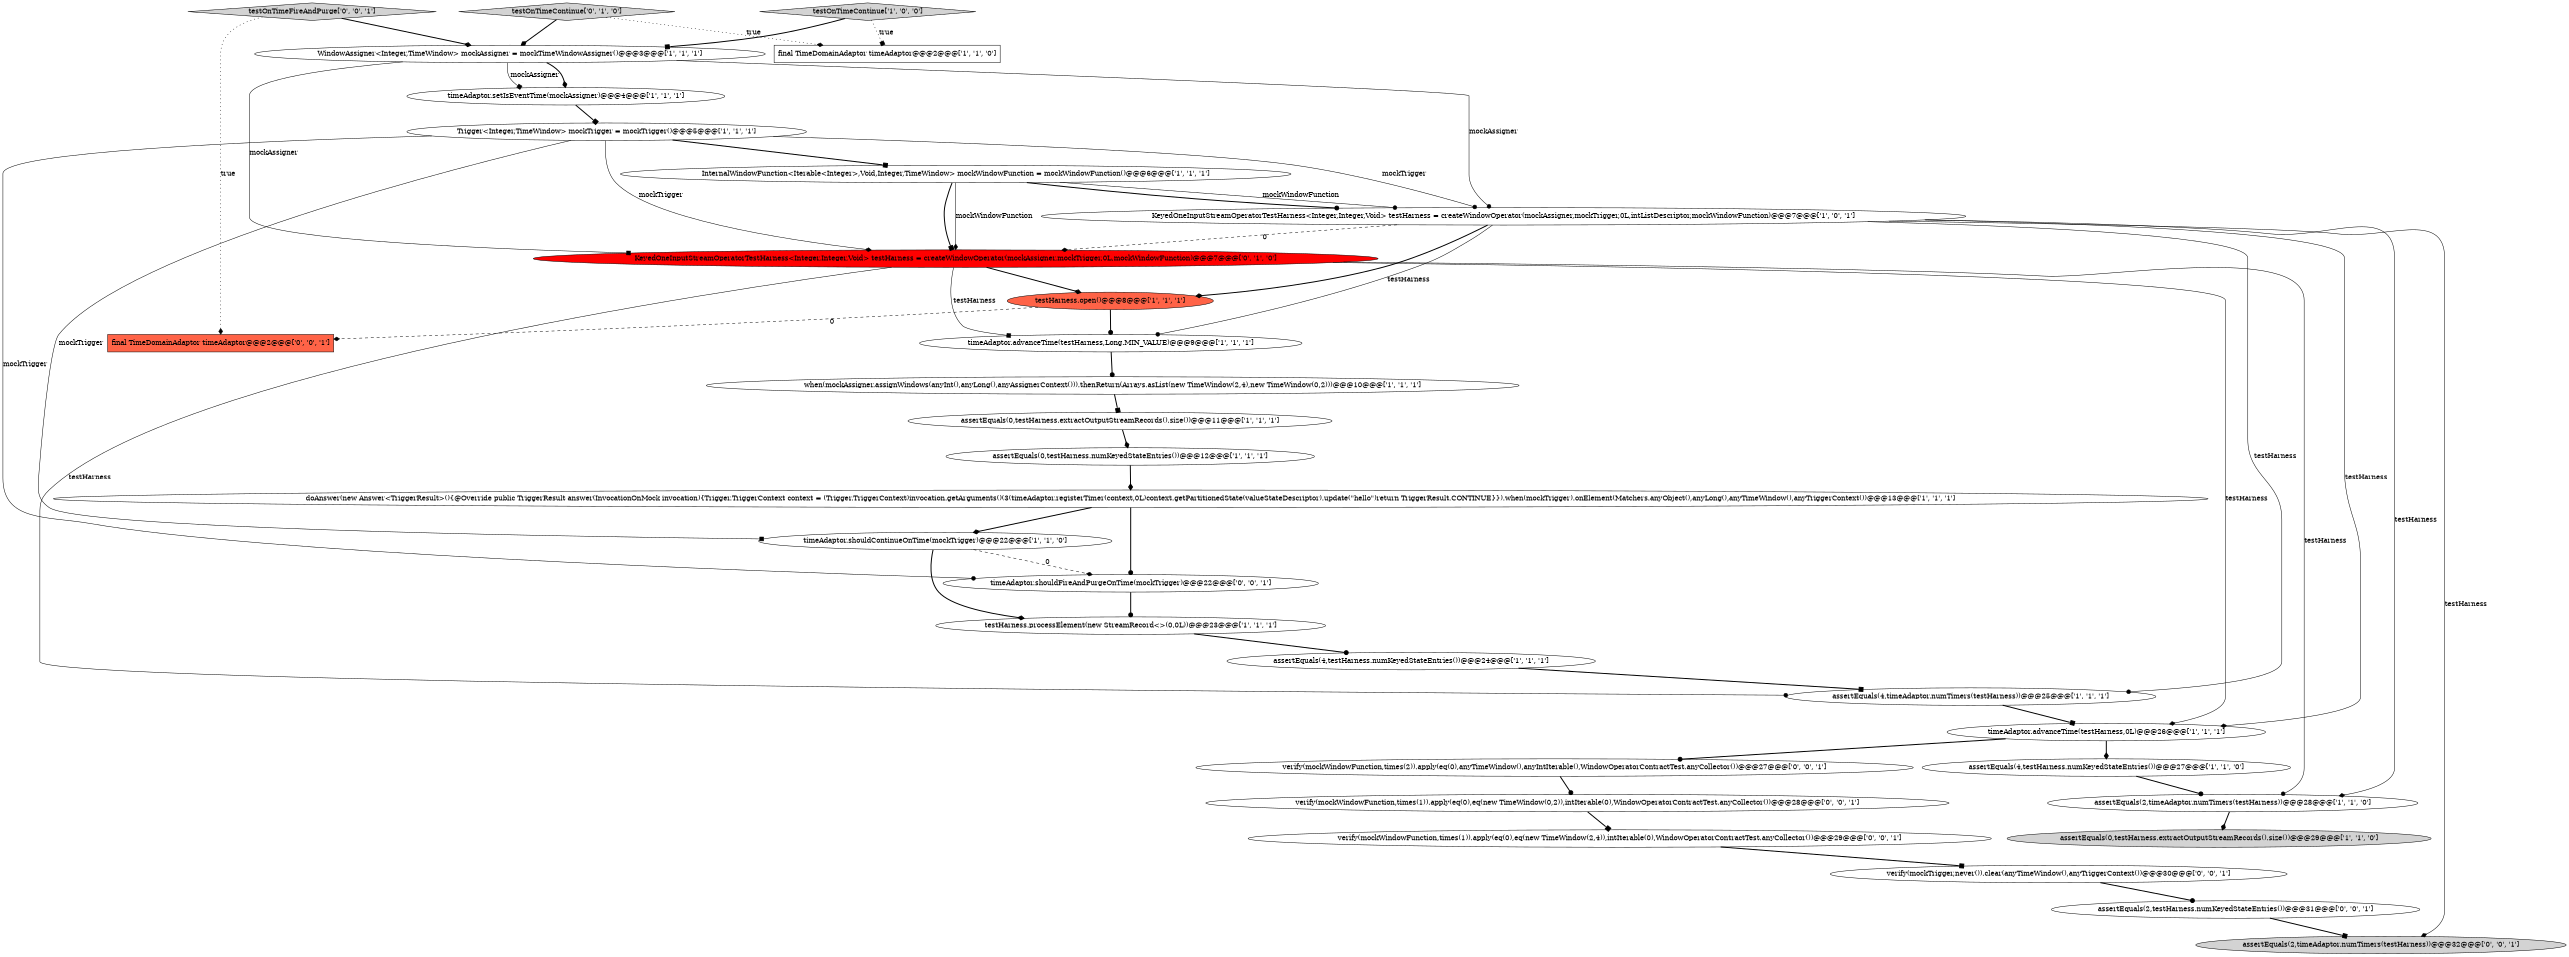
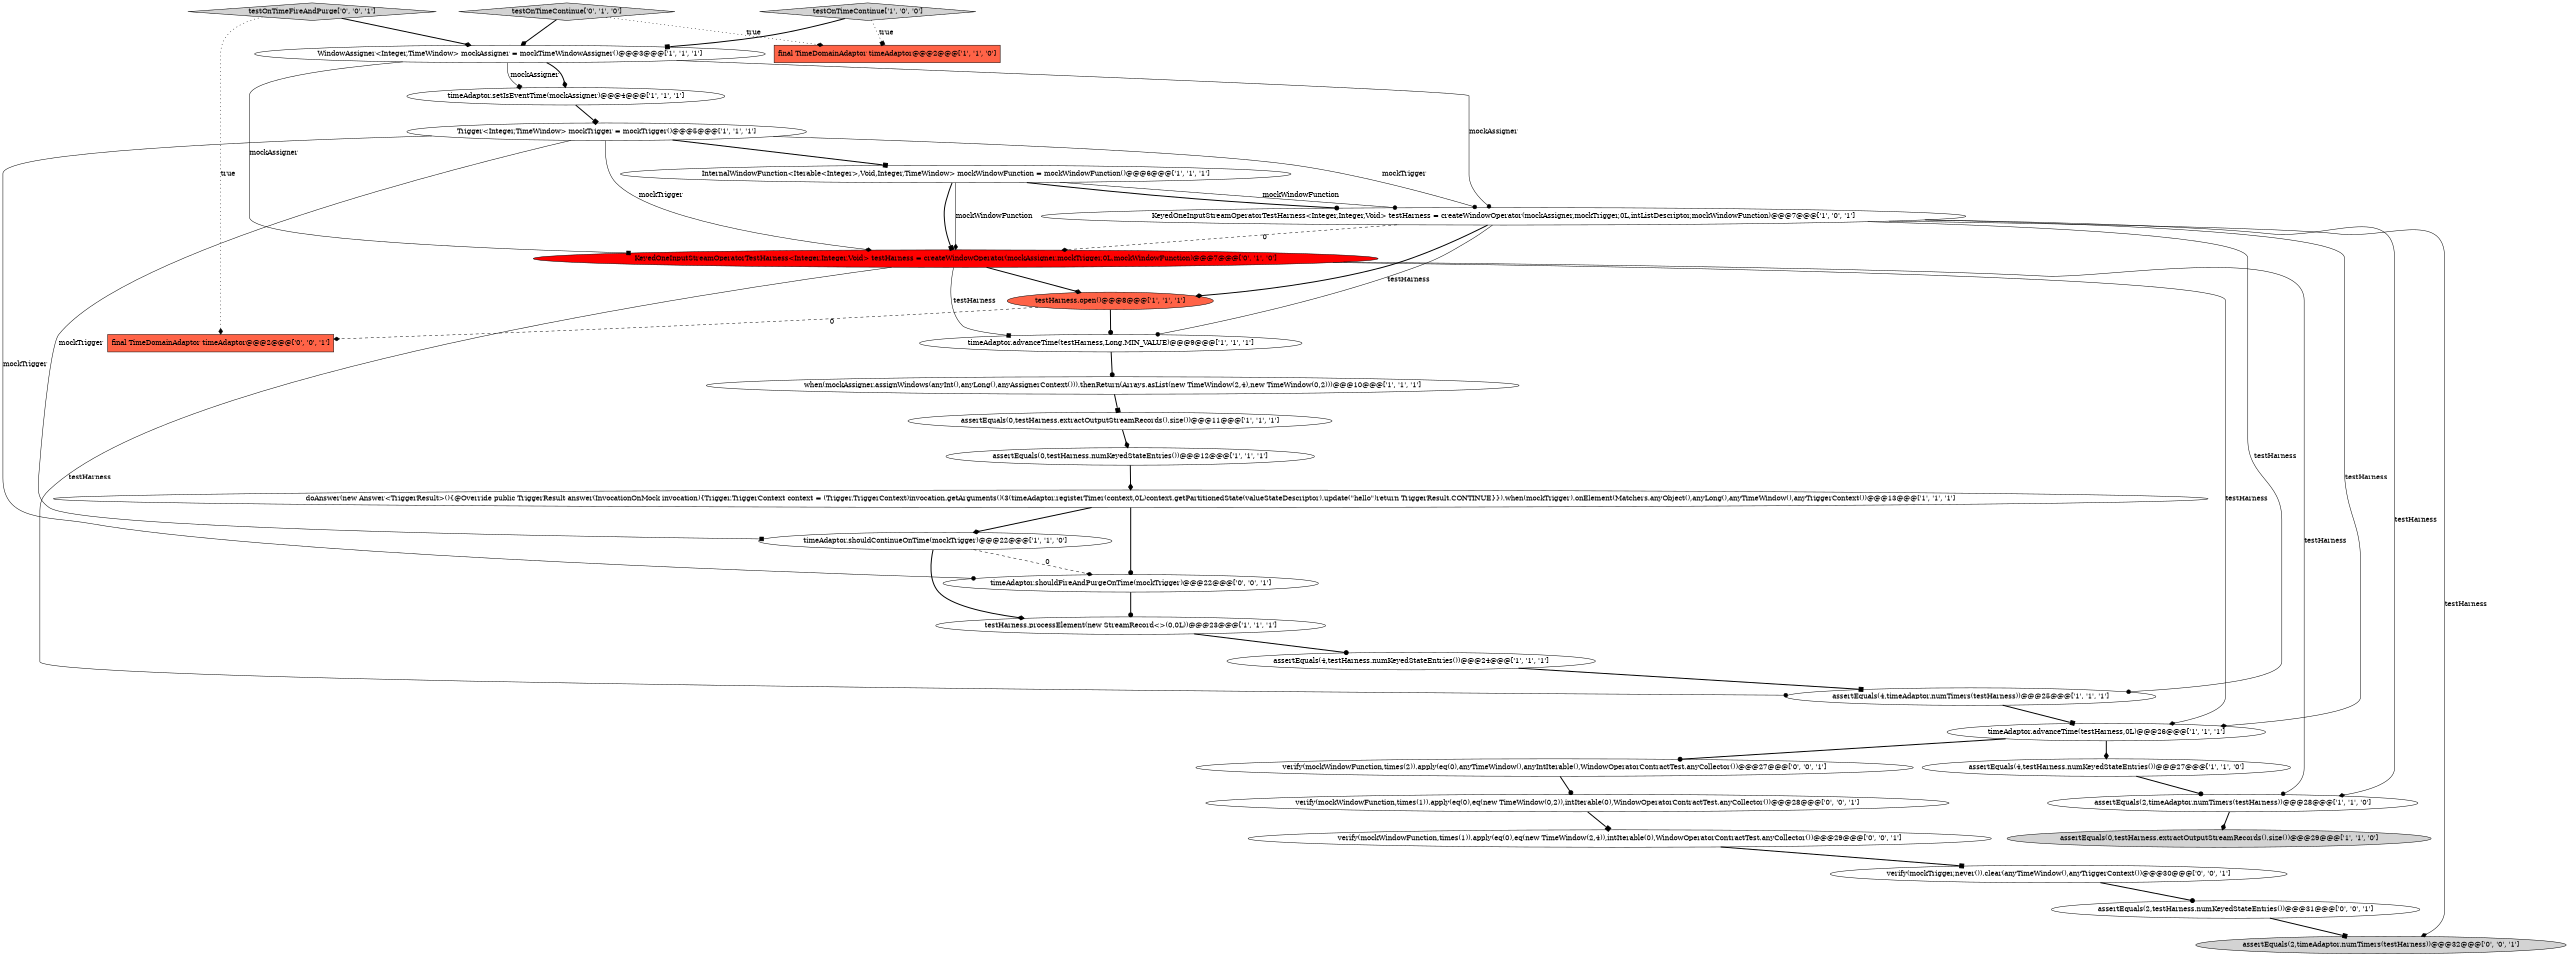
node "final TimeDomainAdaptor timeAdaptor@@@2@@@['1', '1', '0']": fillcolor white -> tomato
